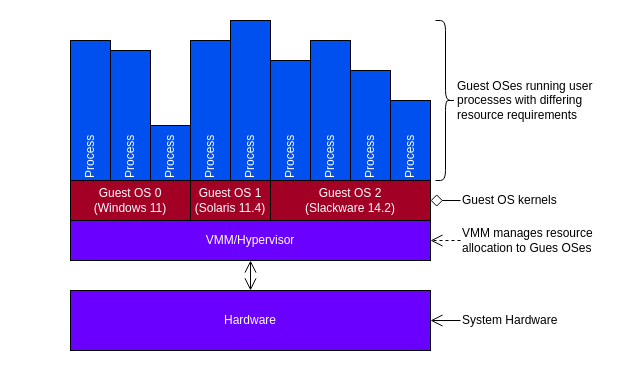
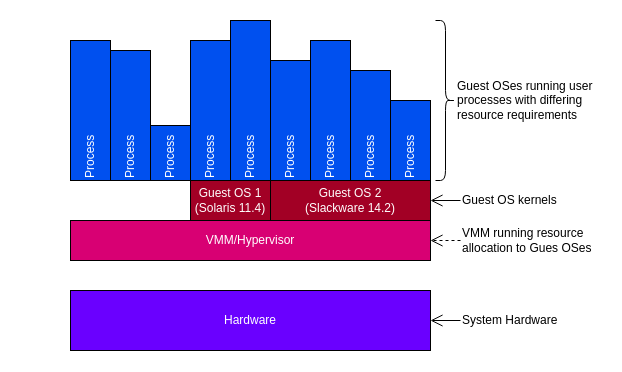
node "Guest OS 0 (Windows 11)": removed
edge "Guest OS kernels" -> "Guest OS 2 (Slackware 14.2)": arrowhead diamond -> open
node "VMM/Hypervisor": fillcolor #6a00ff -> #d80073
node "VMM manages resource allocation to Gues OSes": label "VMM manages resource allocation to Gues OSes" -> "VMM running resource allocation to Gues OSes"
edge "VMM/Hypervisor" -- "Hardware": removed
